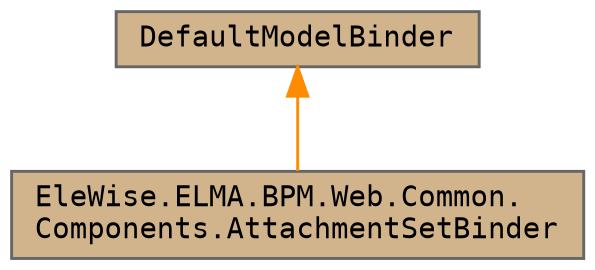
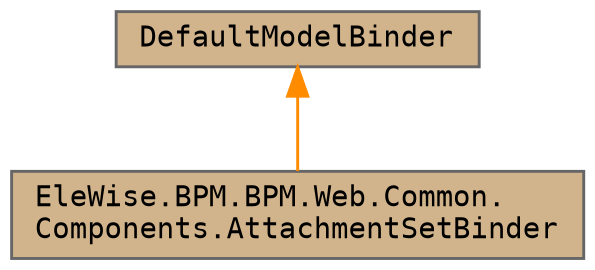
node "EleWise.ELMA.BPM.Web.Common. Components.AttachmentSetBinder": label "EleWise.ELMA.BPM.Web.Common. Components.AttachmentSetBinder" -> "EleWise.BPM.BPM.Web.Common. Components.AttachmentSetBinder"
